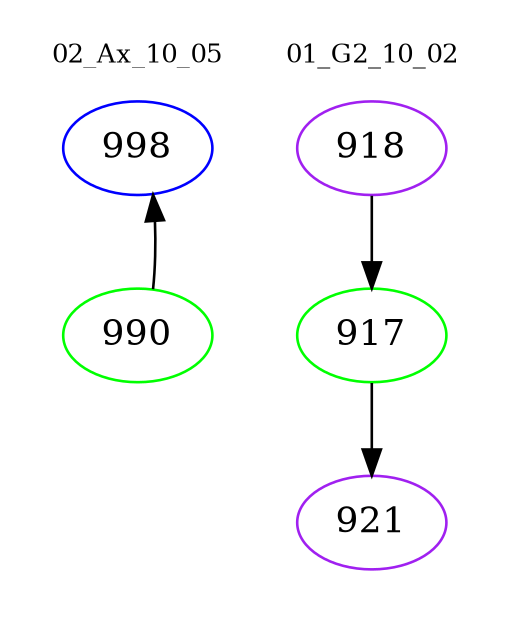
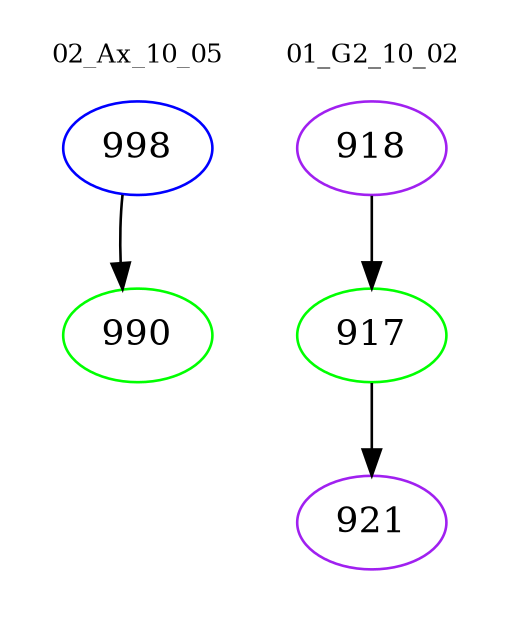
edge "990" -> "998": reversed
